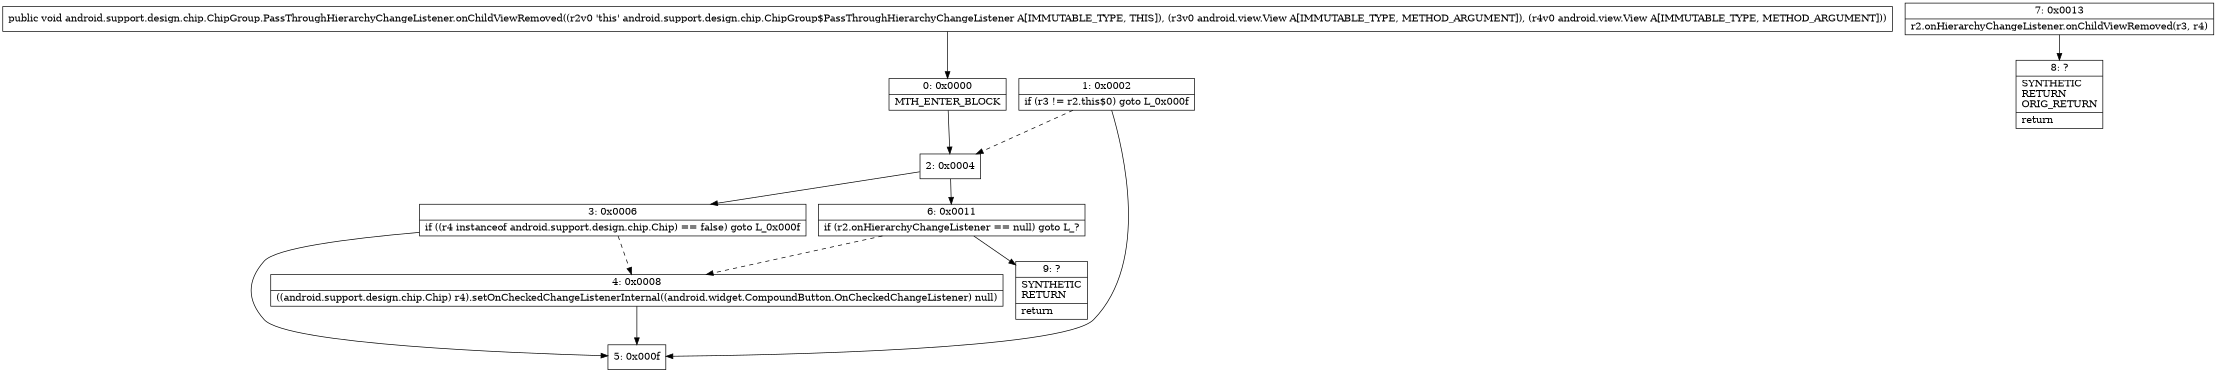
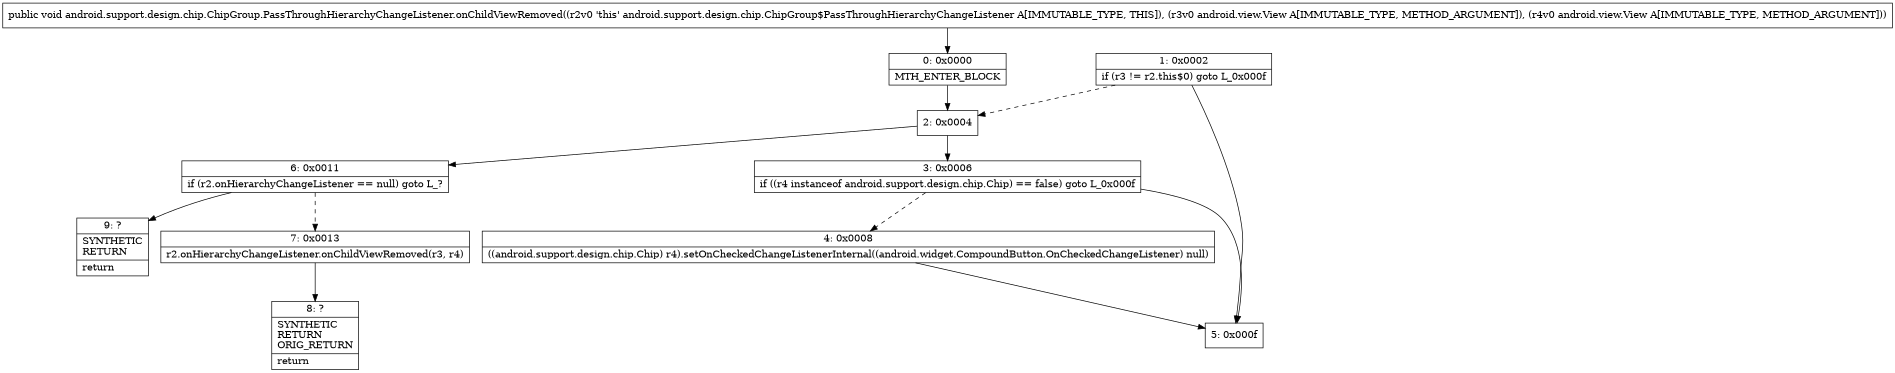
edge "6: 0x0011" -> "4: 0x0008": now "6: 0x0011" -> "7: 0x0013"
